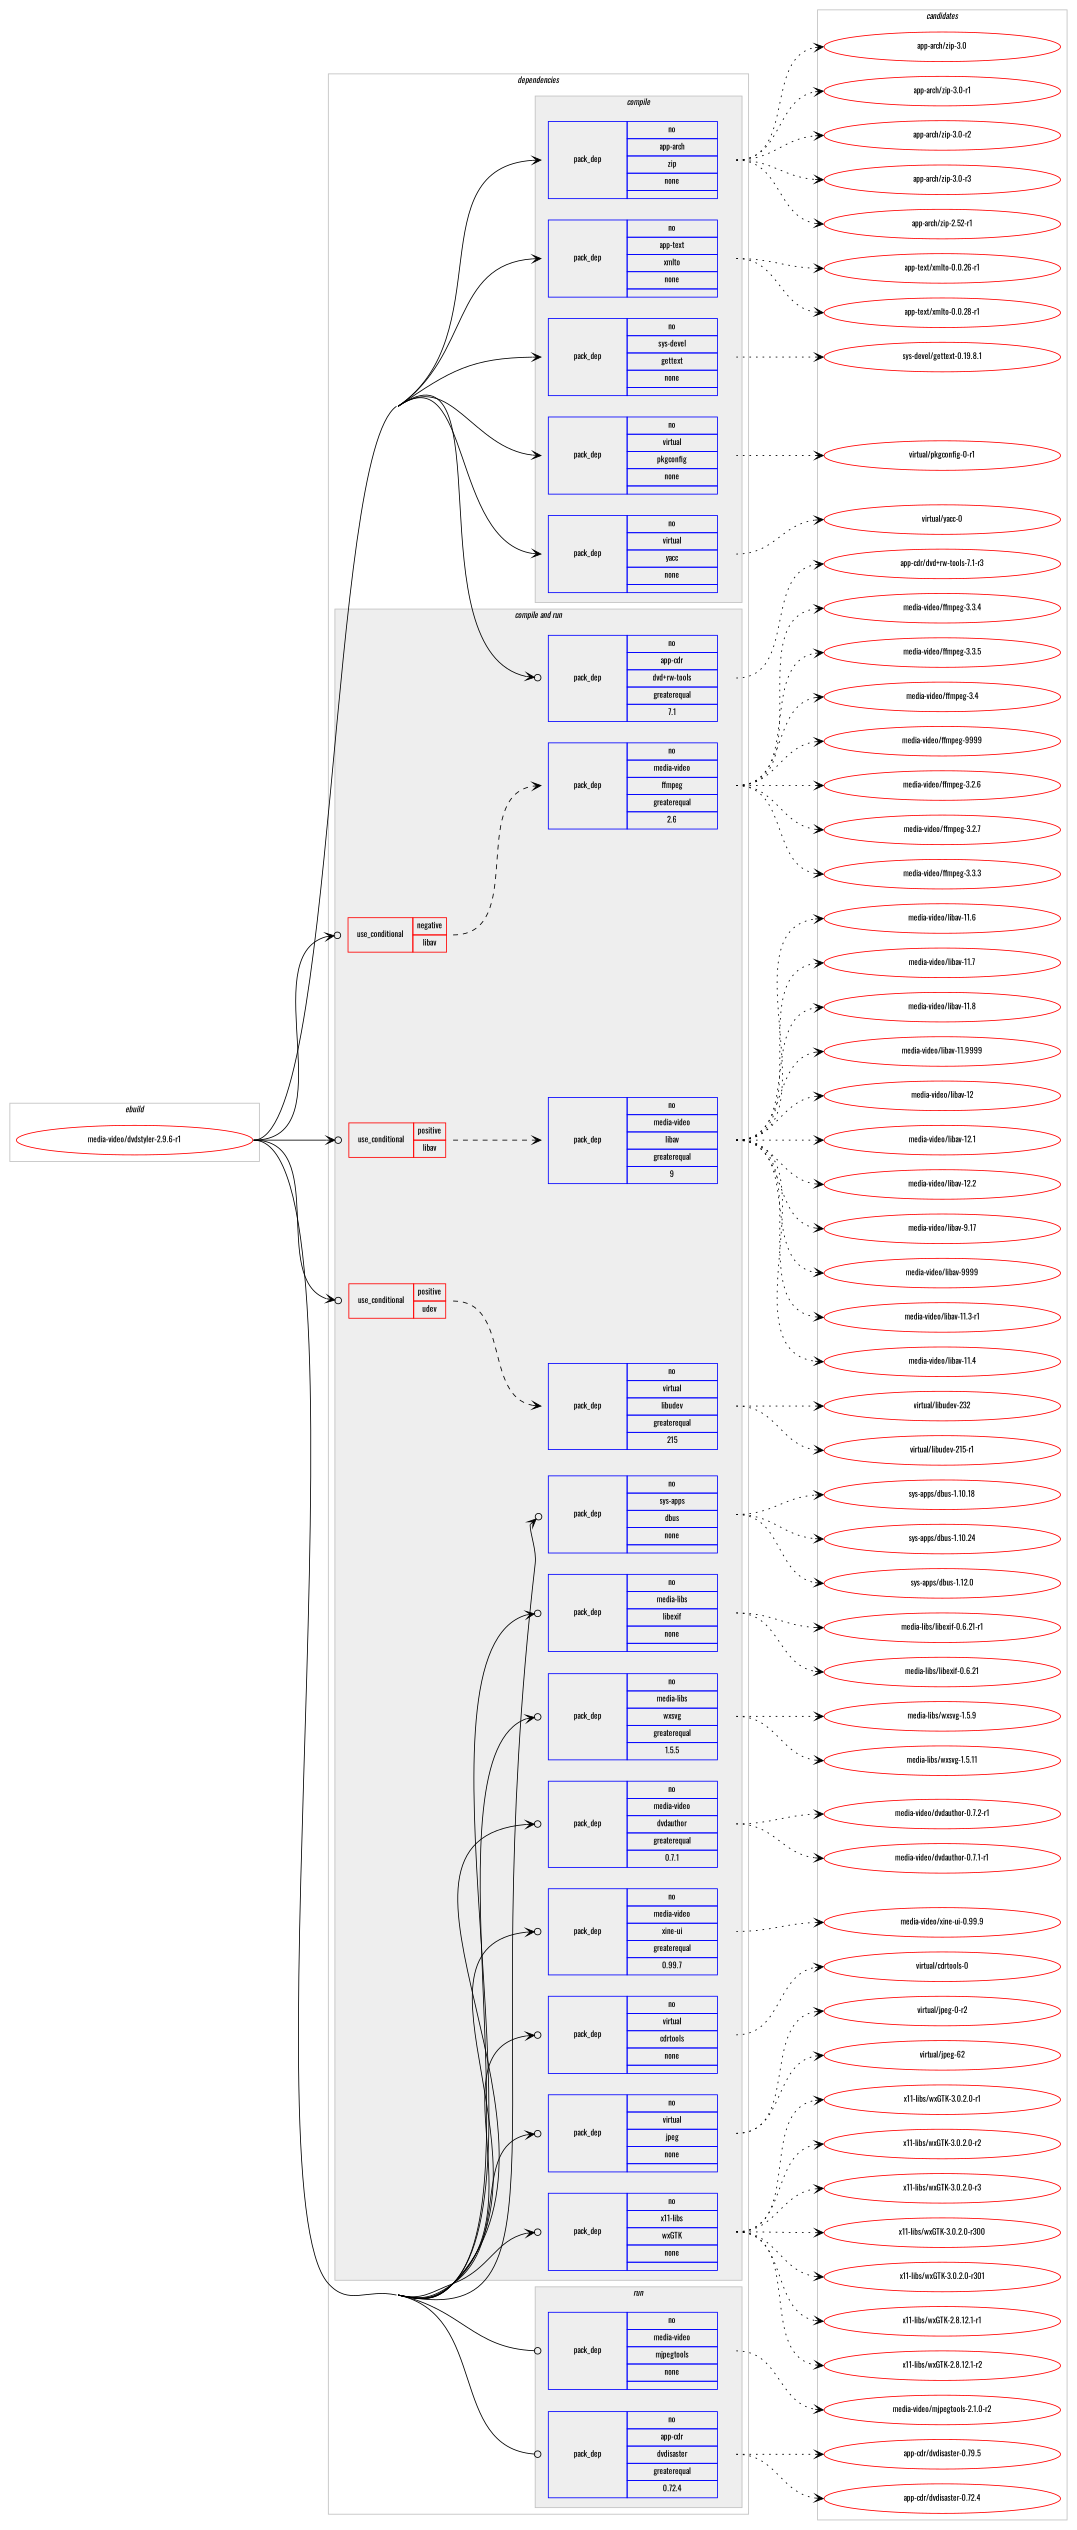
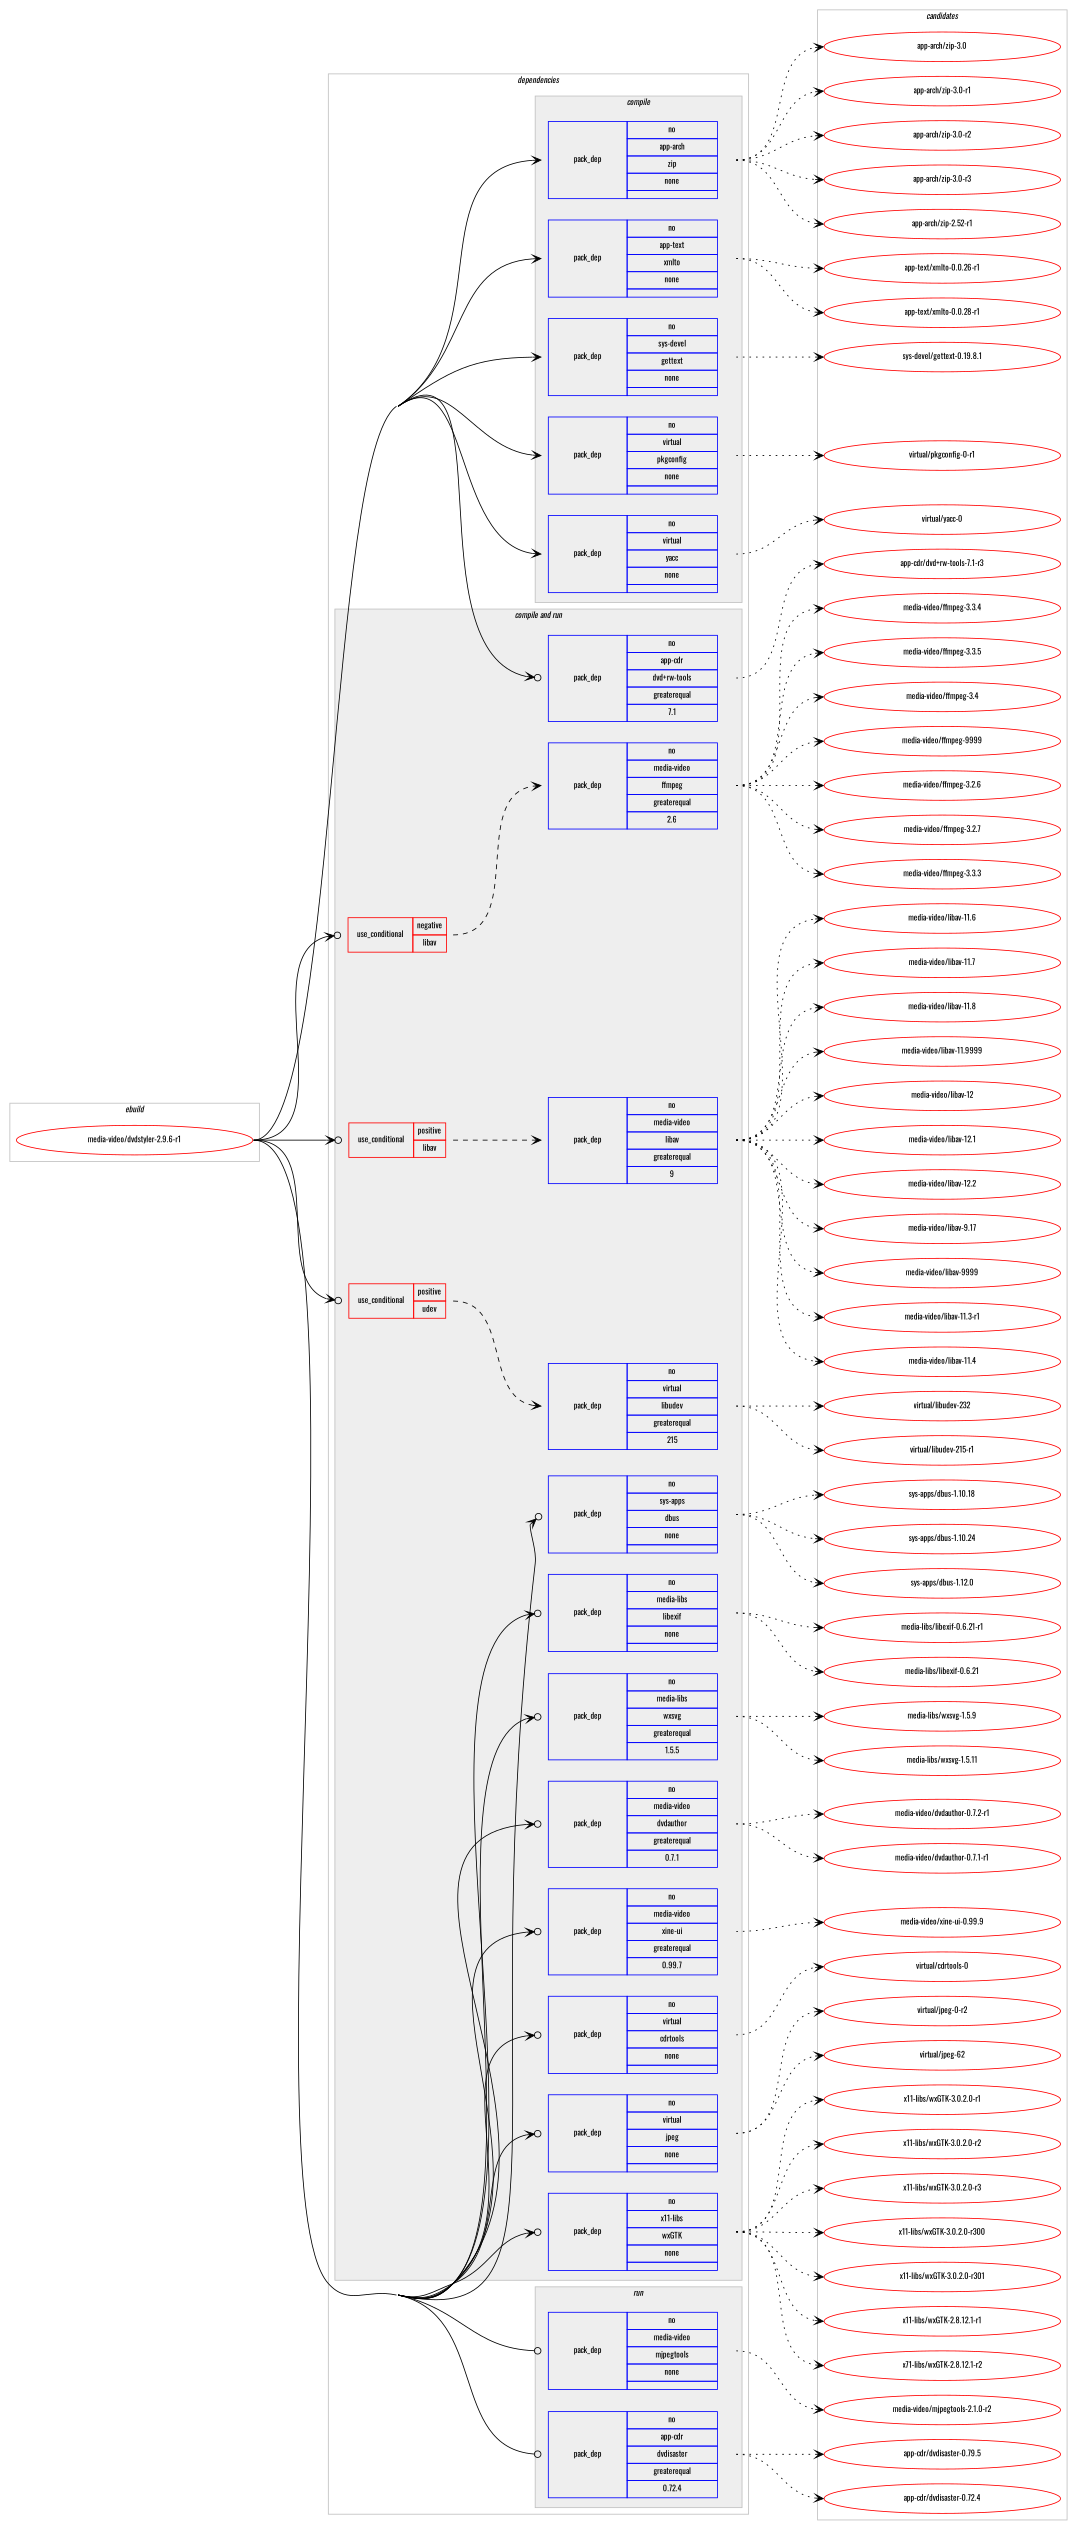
node "x11-libs/wxGTK-2.8.12.1-r2": label "x11-libs/wxGTK-2.8.12.1-r2" -> "x71-libs/wxGTK-2.8.12.1-r2"
